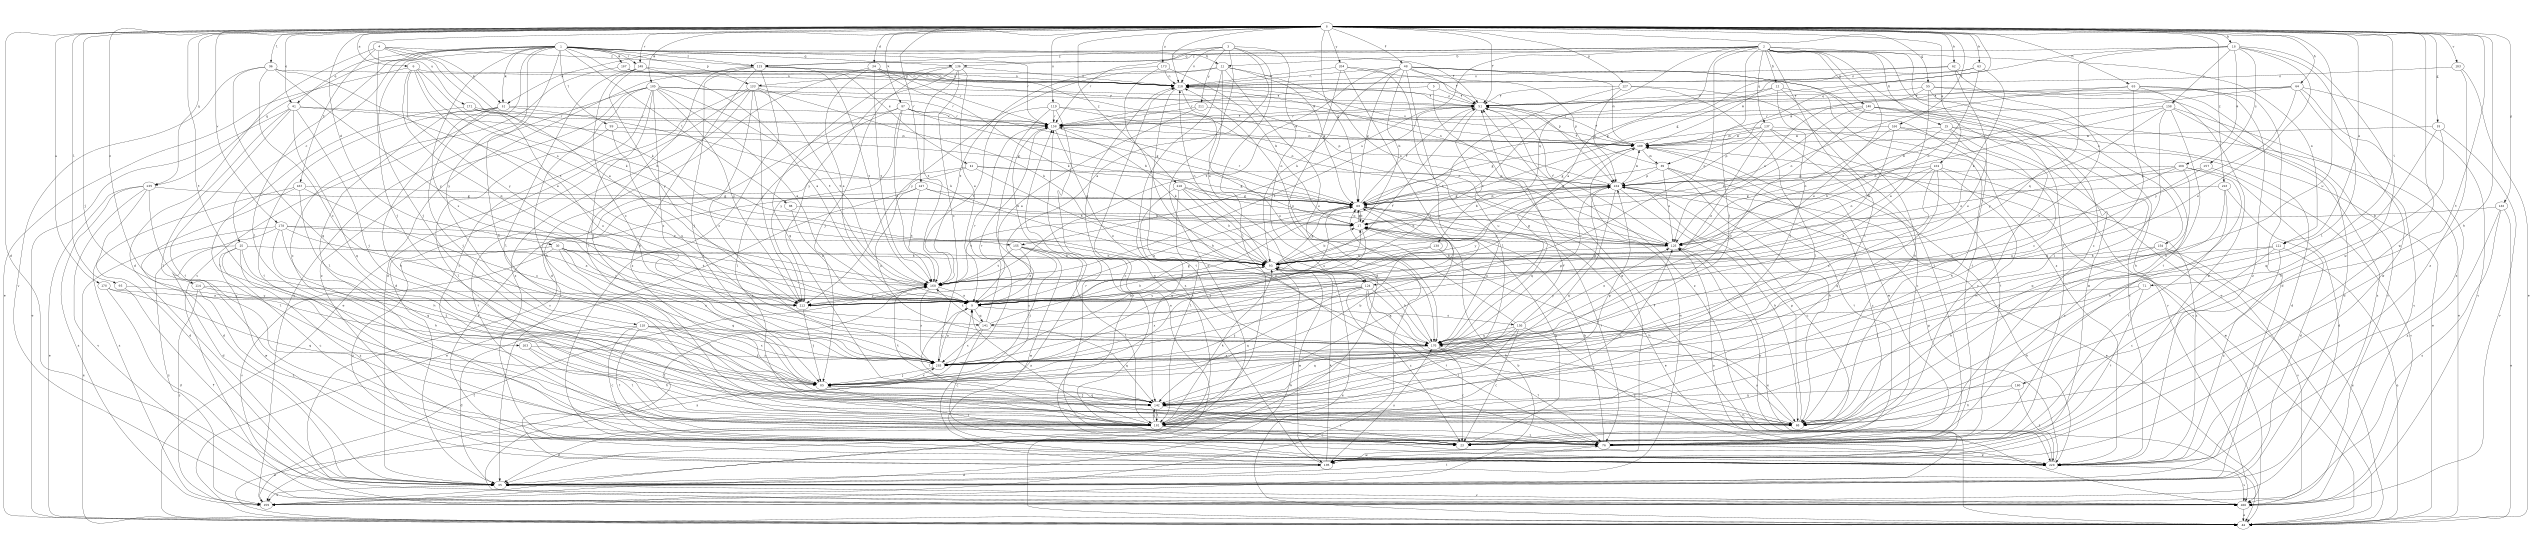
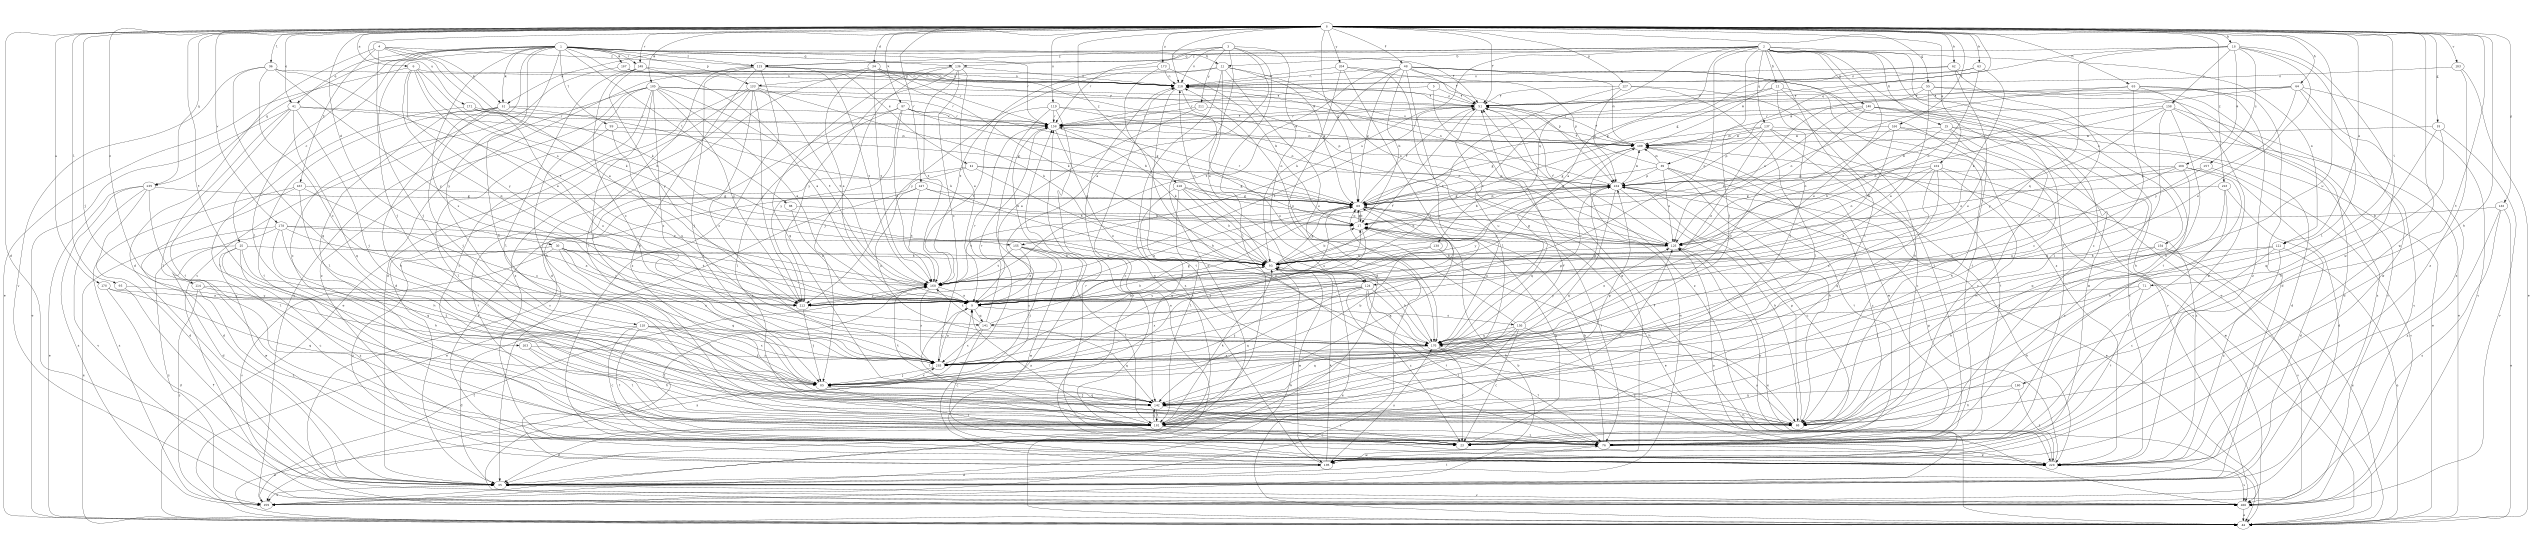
edge "109" -> "39": reversed
